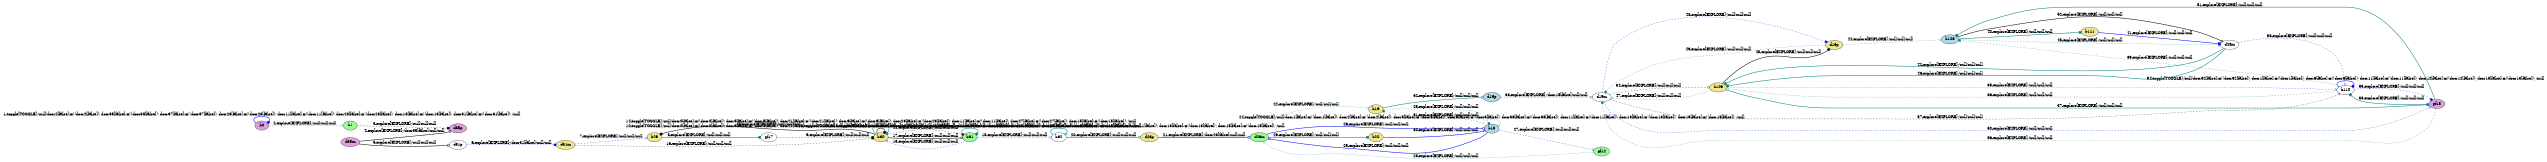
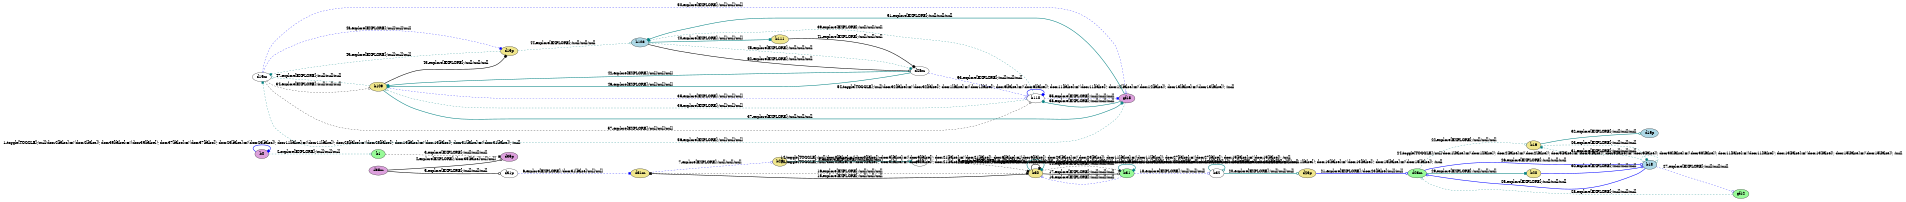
edge "b111" -> "d28m": color blue -> black
edge "d15p" -> "d15m": removed, label "33-explore[EXPLORE];/door15[false]/null/null"
edge "b30" -> "b29": now "b30" -> "d31m"
